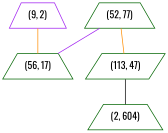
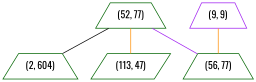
node "(9, 2)": label "(9, 2)" -> "(9, 9)"
node "(56, 17)": label "(56, 17)" -> "(56, 77)"
edge "(113, 47)" -- "(2, 604)": now "(52, 77)" -- "(2, 604)"
